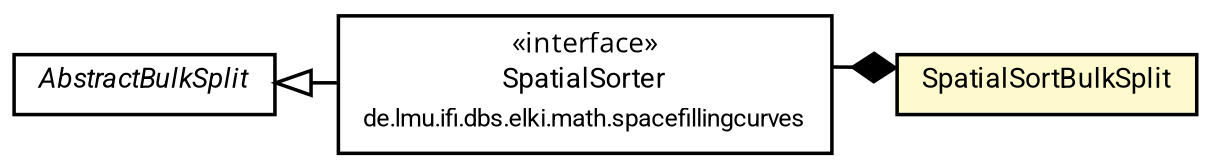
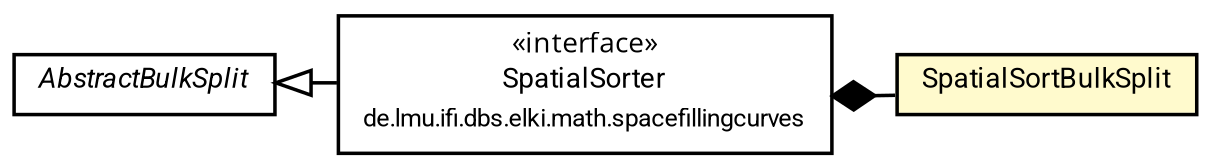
edge "SpatialSorter" -> "SpatialSortBulkSplit": reversed
